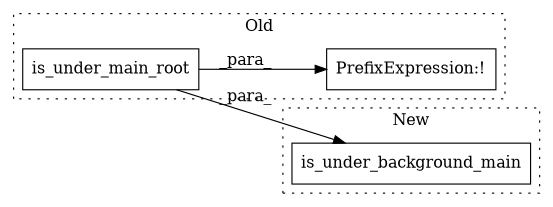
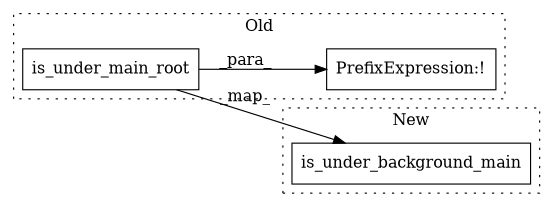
edge "is_under_main_root" -> "is_under_background_main": label "_para_" -> "_map_"
